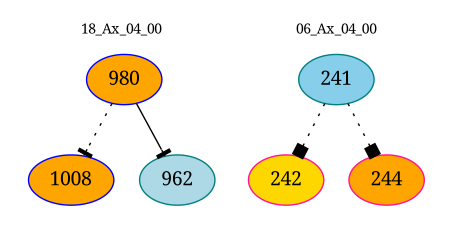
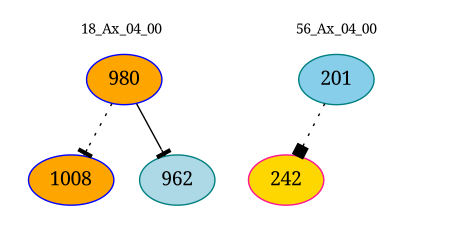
cluster "06_Ax_04_00": label "06_Ax_04_00" -> "56_Ax_04_00"
node "241": label "241" -> "201"
node "244": removed
